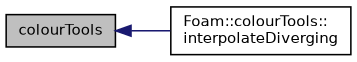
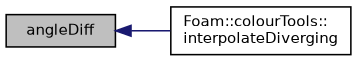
node "colourTools": label "colourTools" -> "angleDiff"
